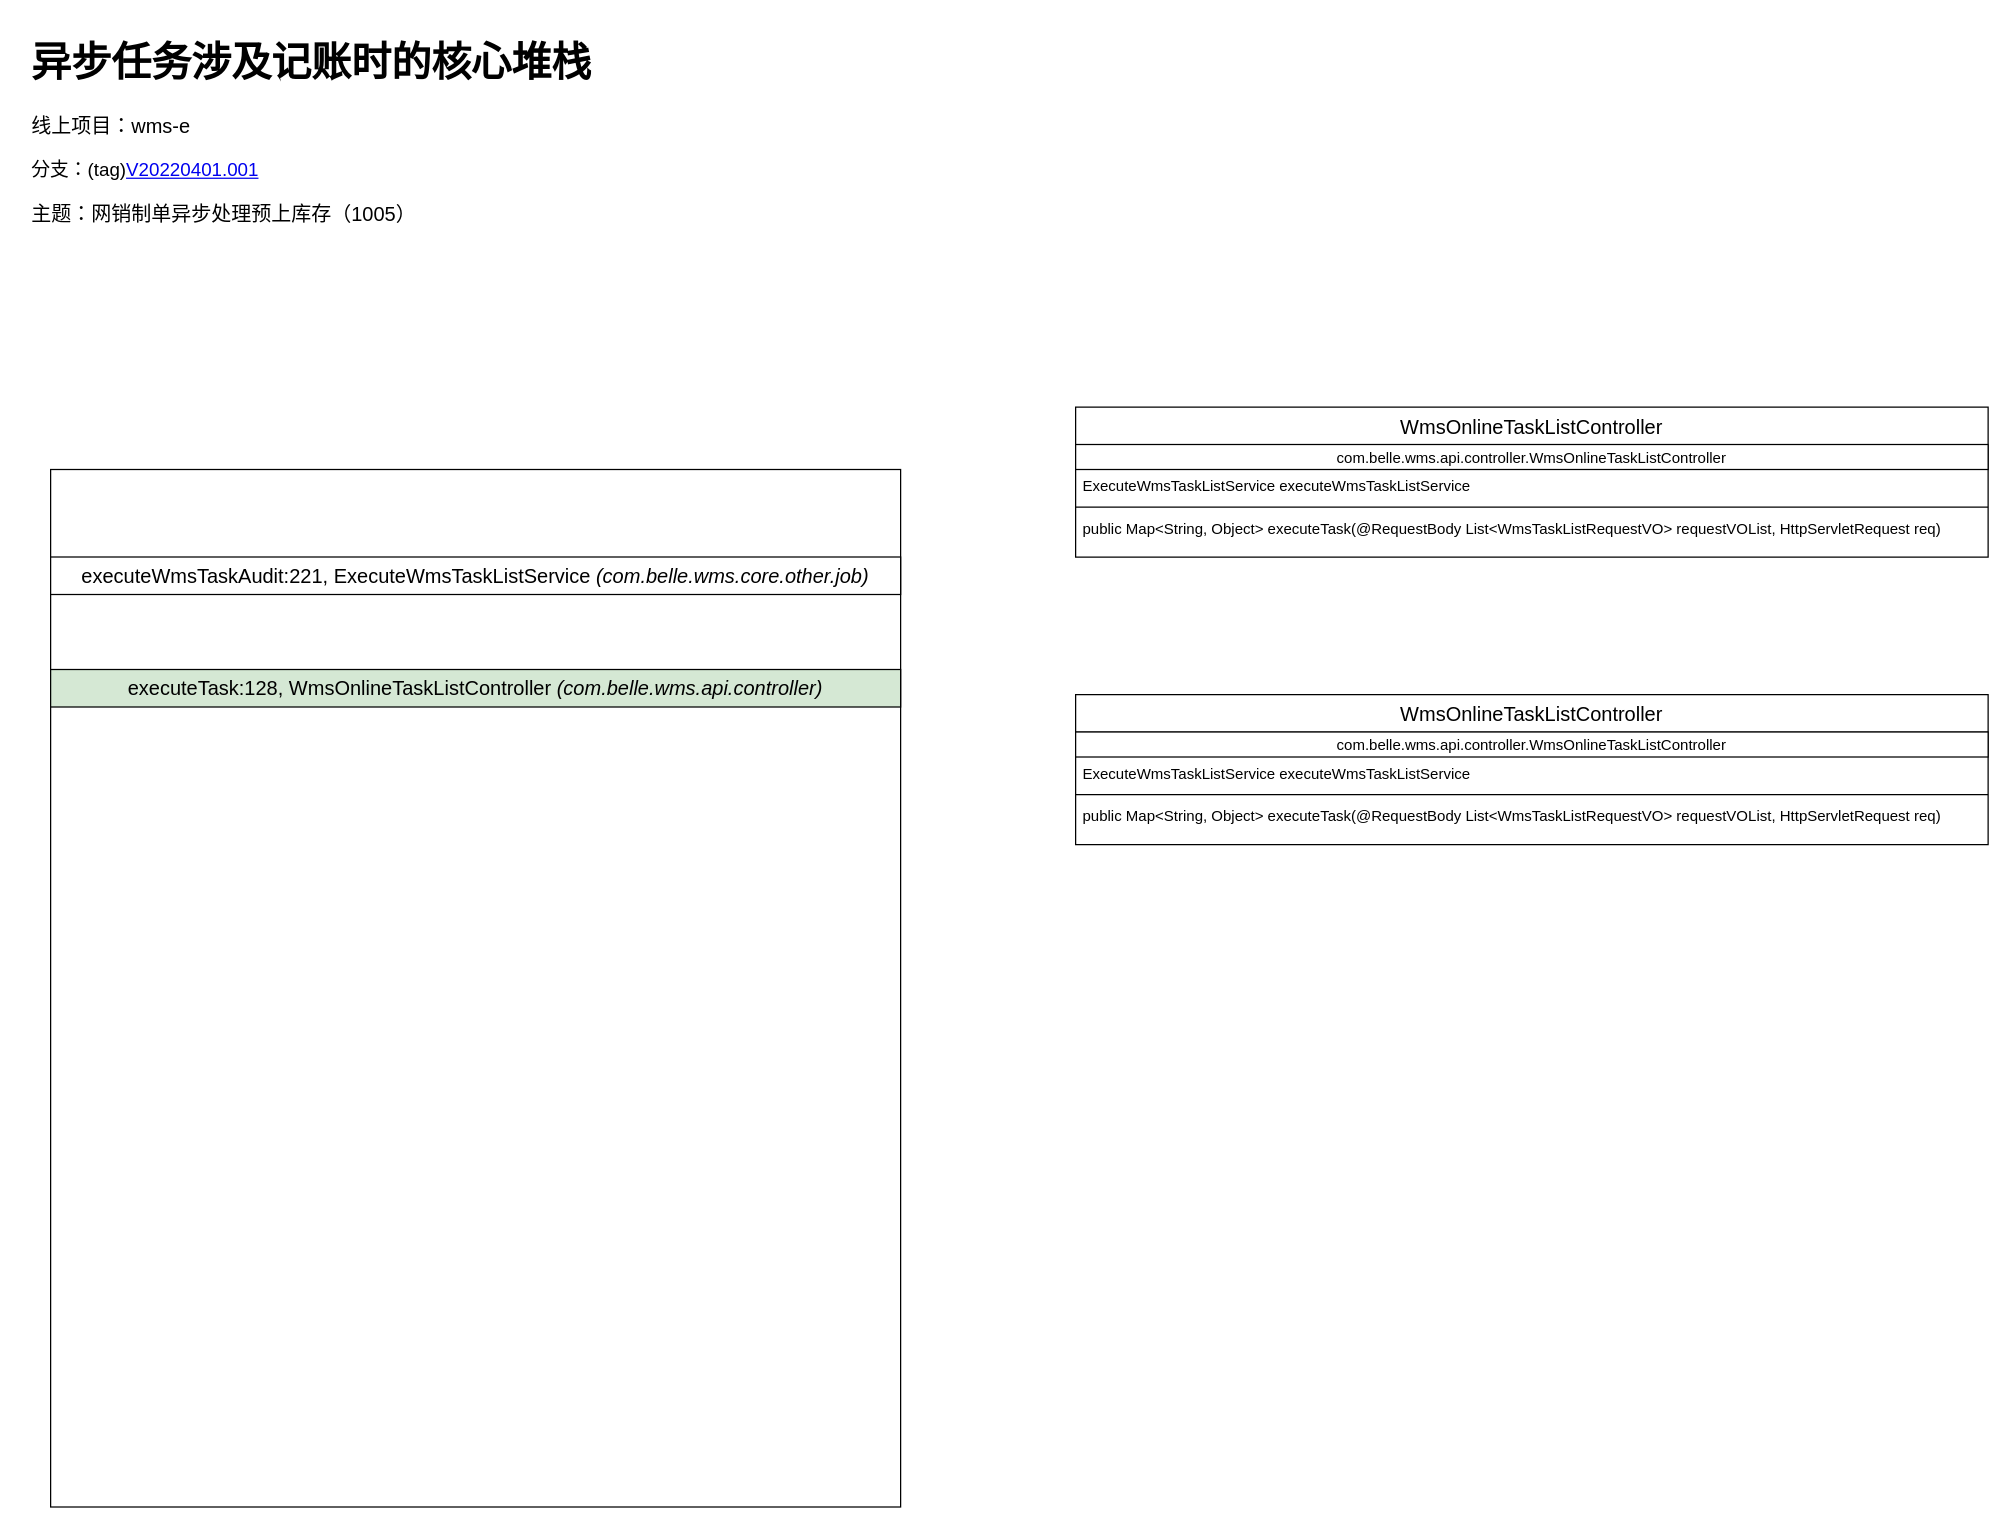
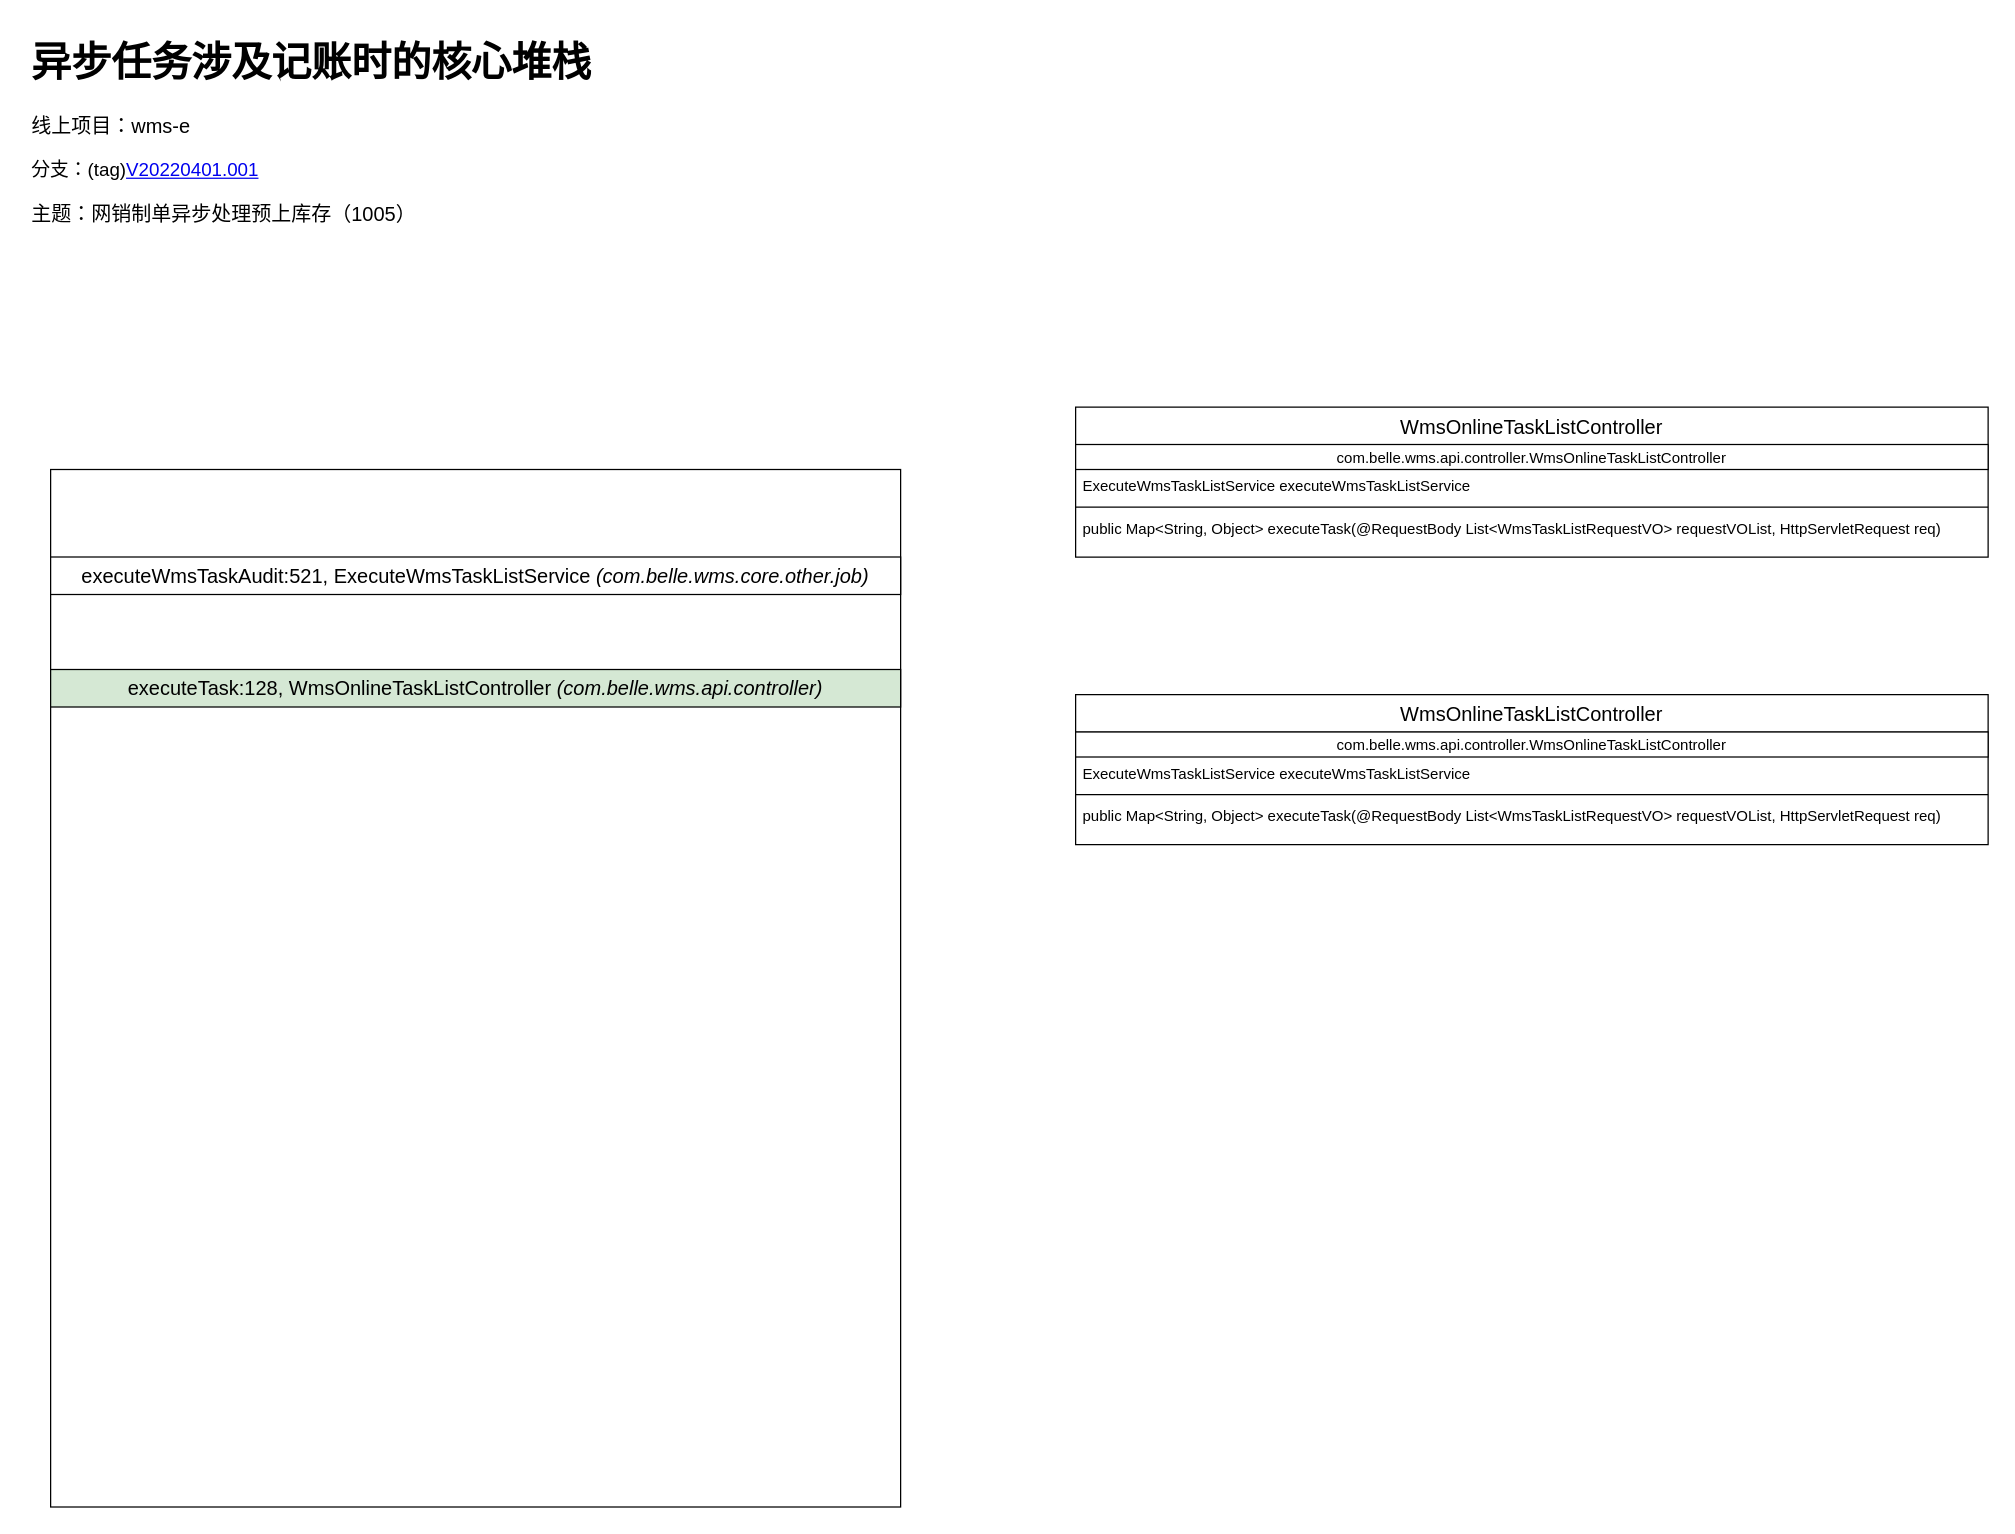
node "executeWmsTaskAudit:221, ExecuteWmsTaskListService (com.belle.wms.core.other.job)": label "executeWmsTaskAudit:221, ExecuteWmsTaskListService (com.belle.wms.core.other.job)" -> "executeWmsTaskAudit:521, ExecuteWmsTaskListService (com.belle.wms.core.other.job)"
